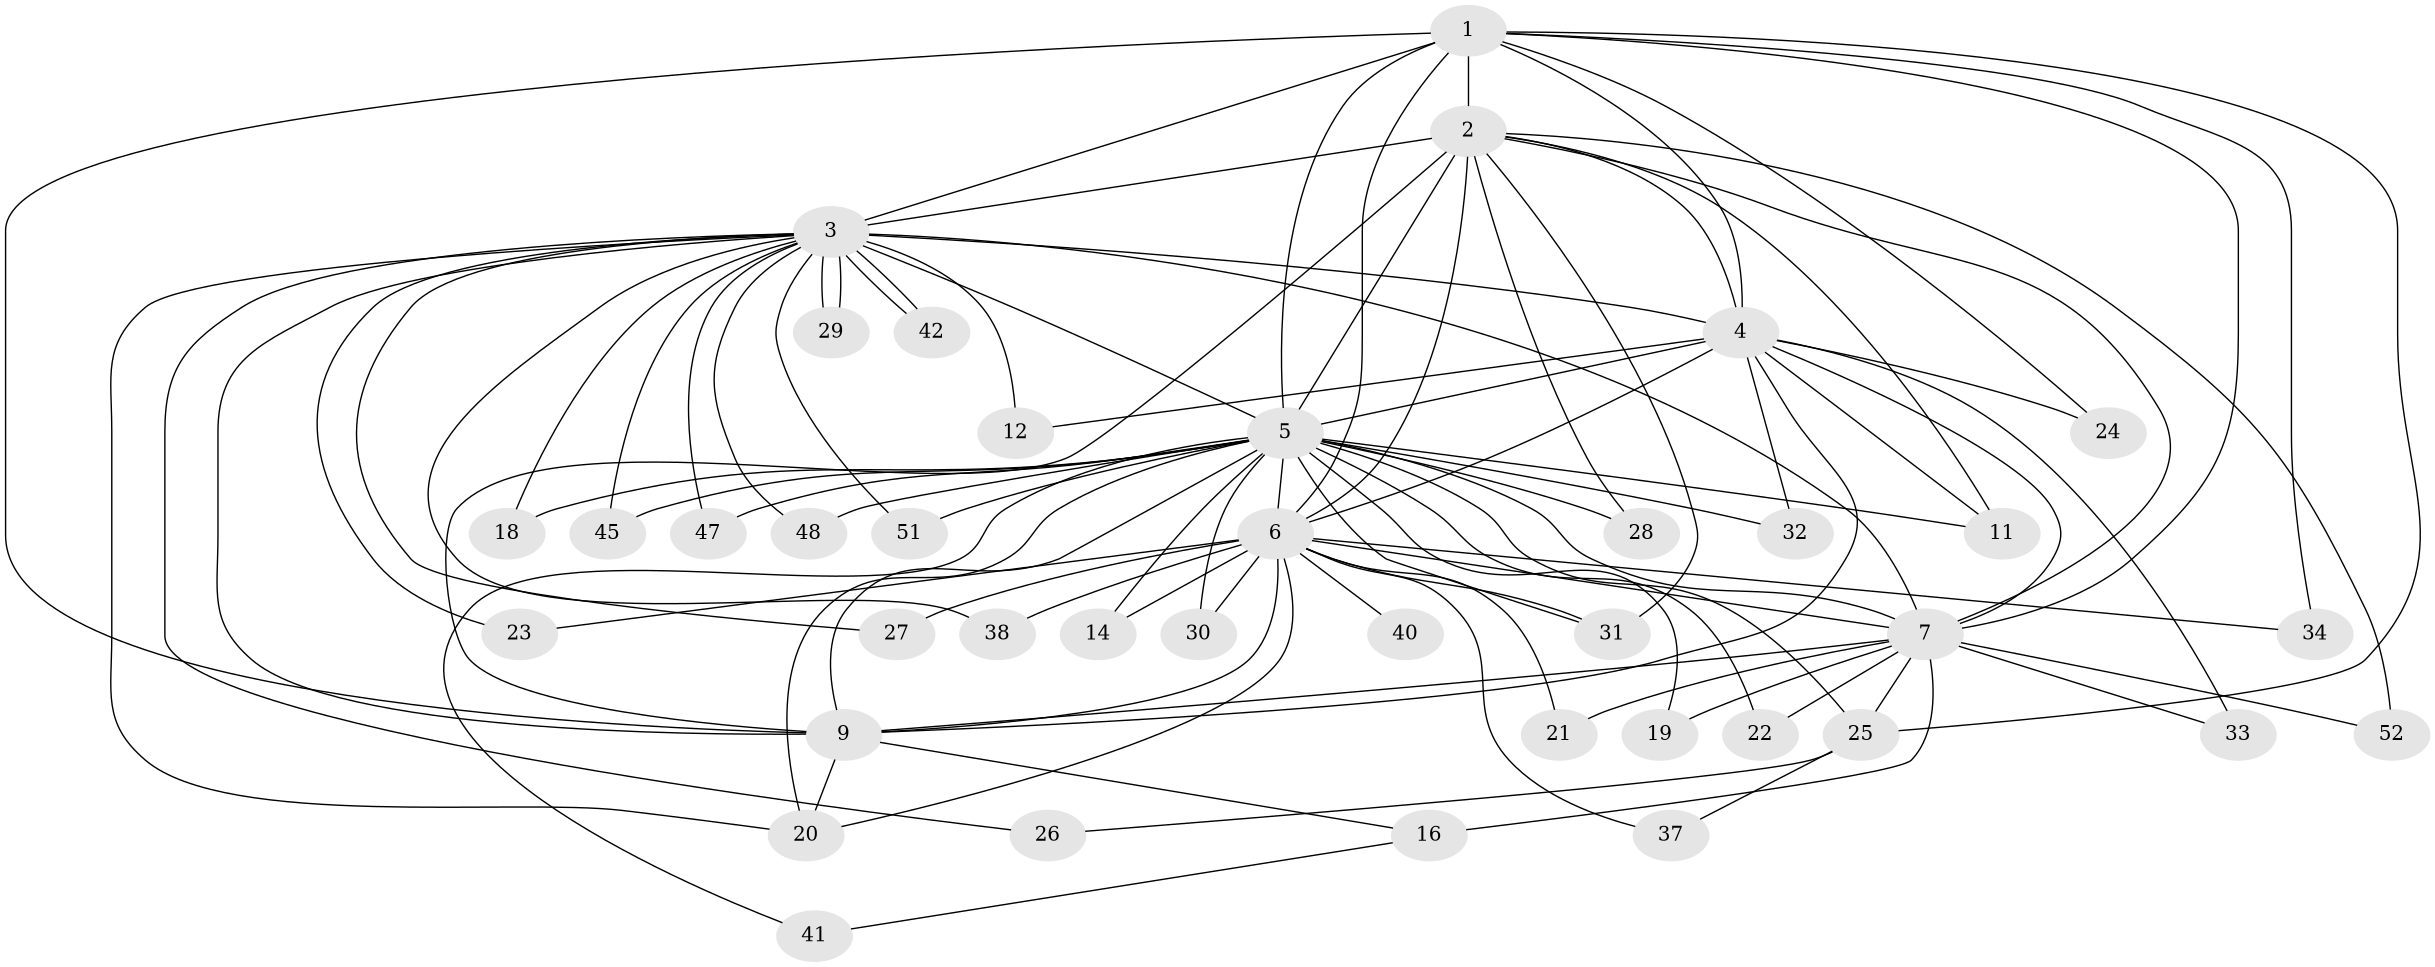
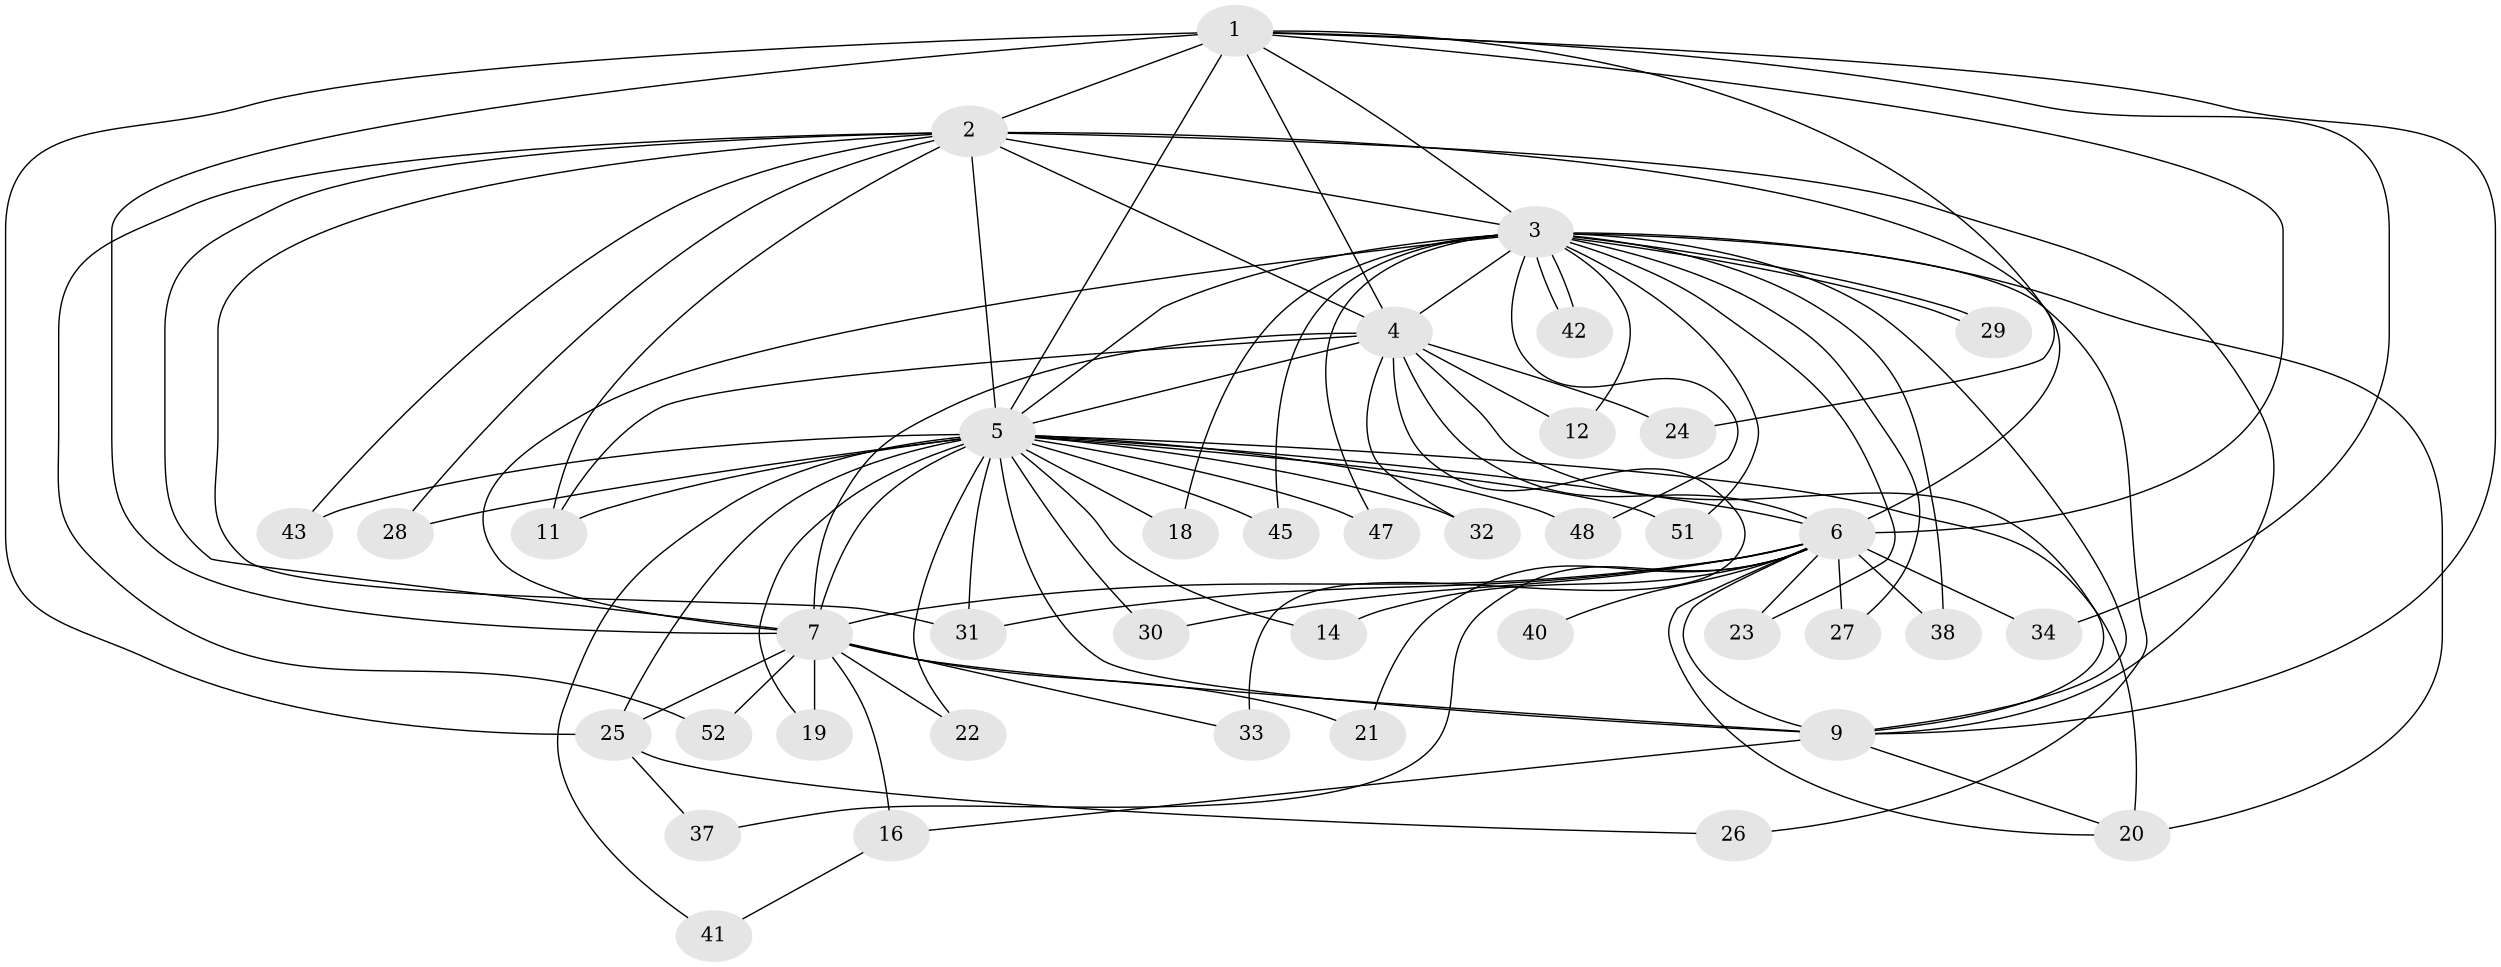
node "43": added
